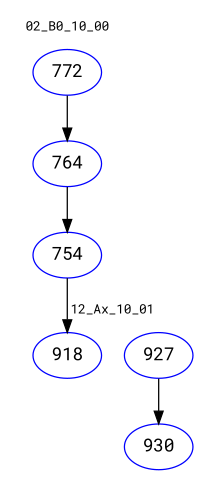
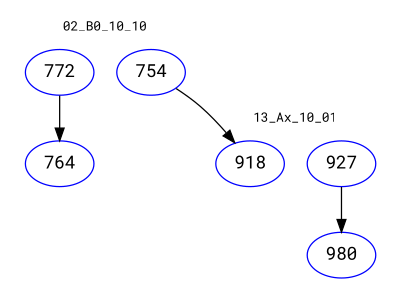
cluster "02_B0_10_00": label "02_B0_10_00" -> "02_B0_10_10"
edge "764" -> "754": removed
cluster "12_Ax_10_01": label "12_Ax_10_01" -> "13_Ax_10_01"
node "930": label "930" -> "980"
